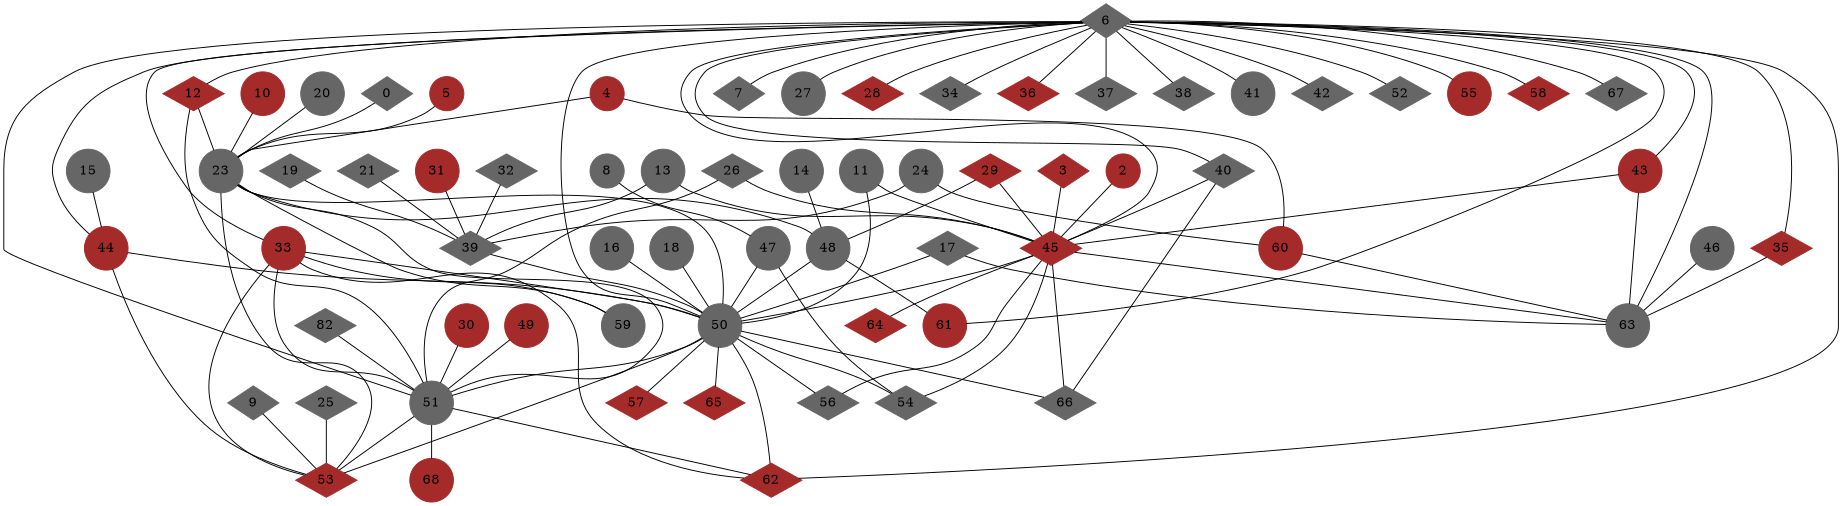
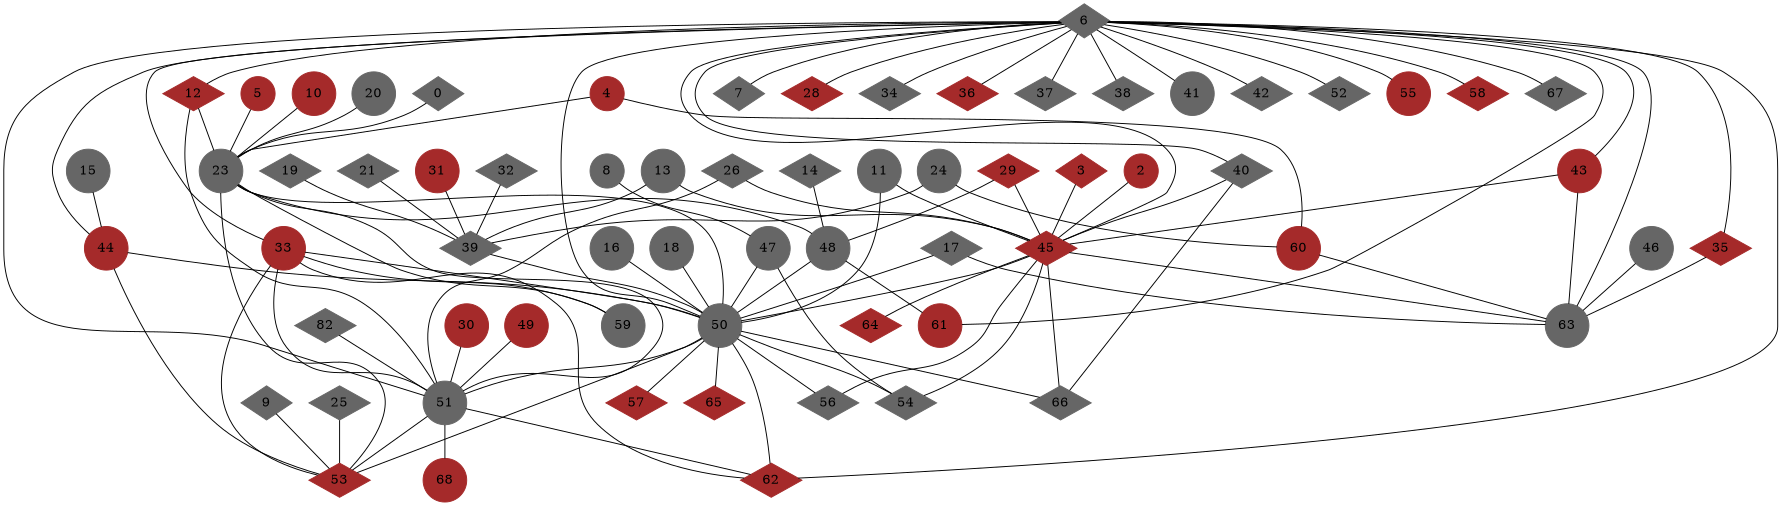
node "27": removed
node "14": shape circle -> diamond
